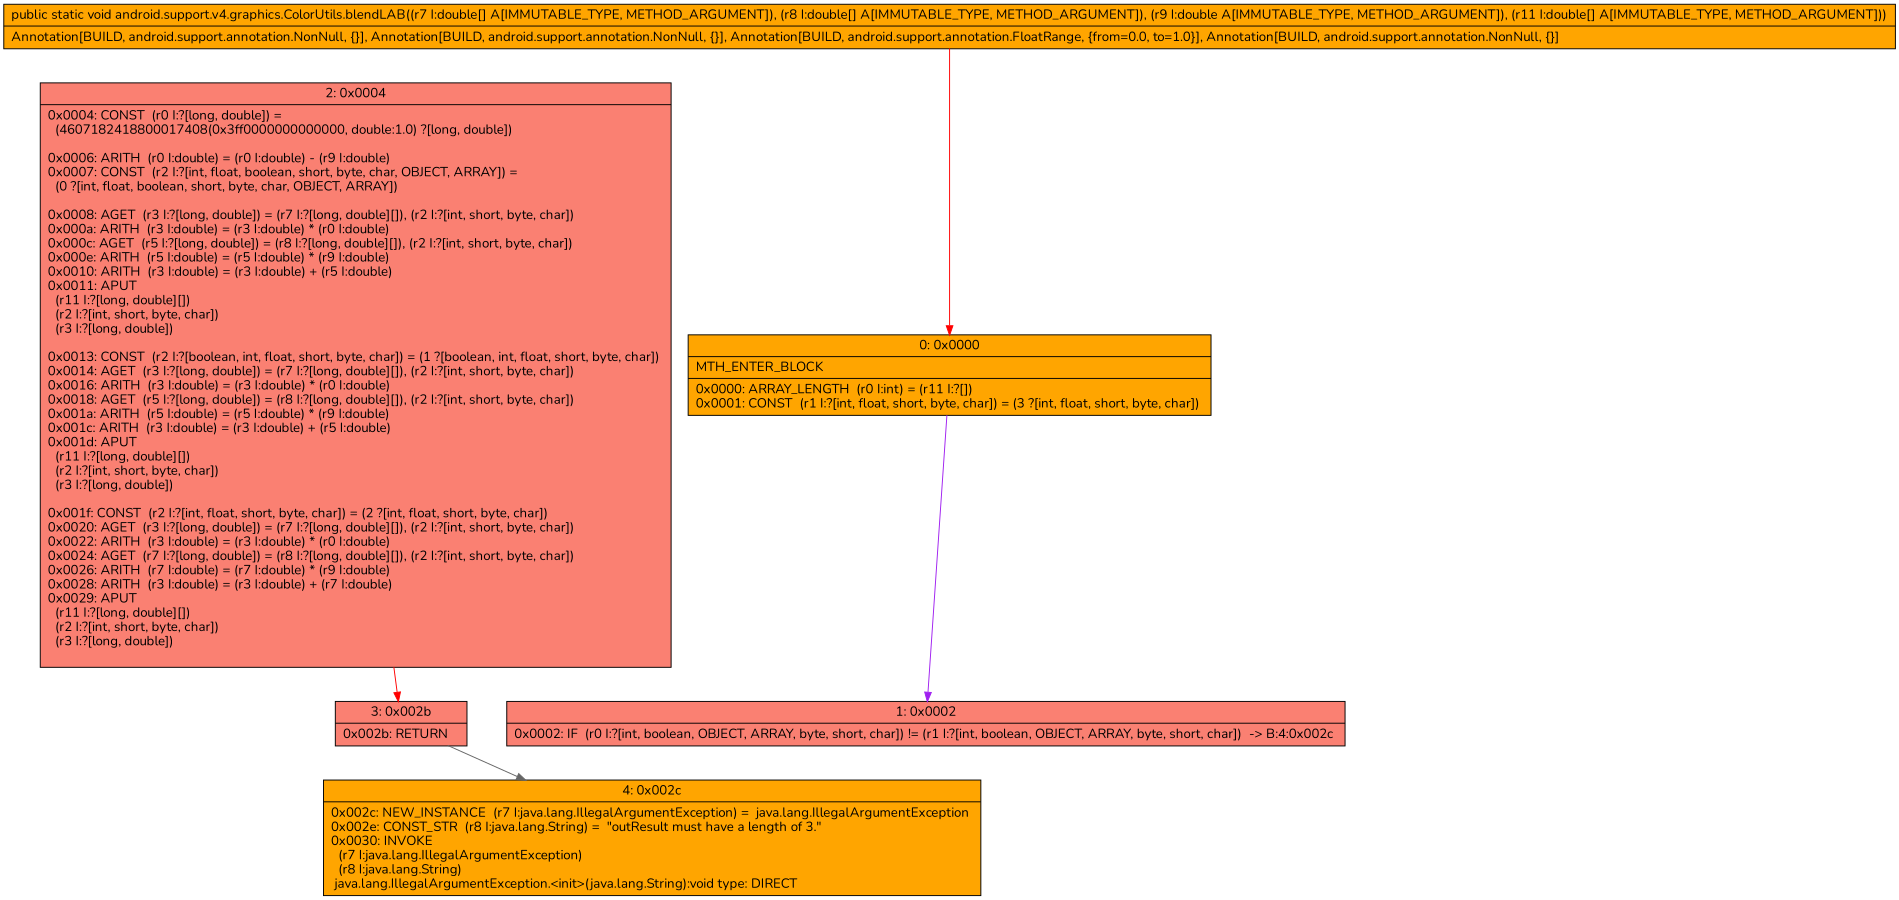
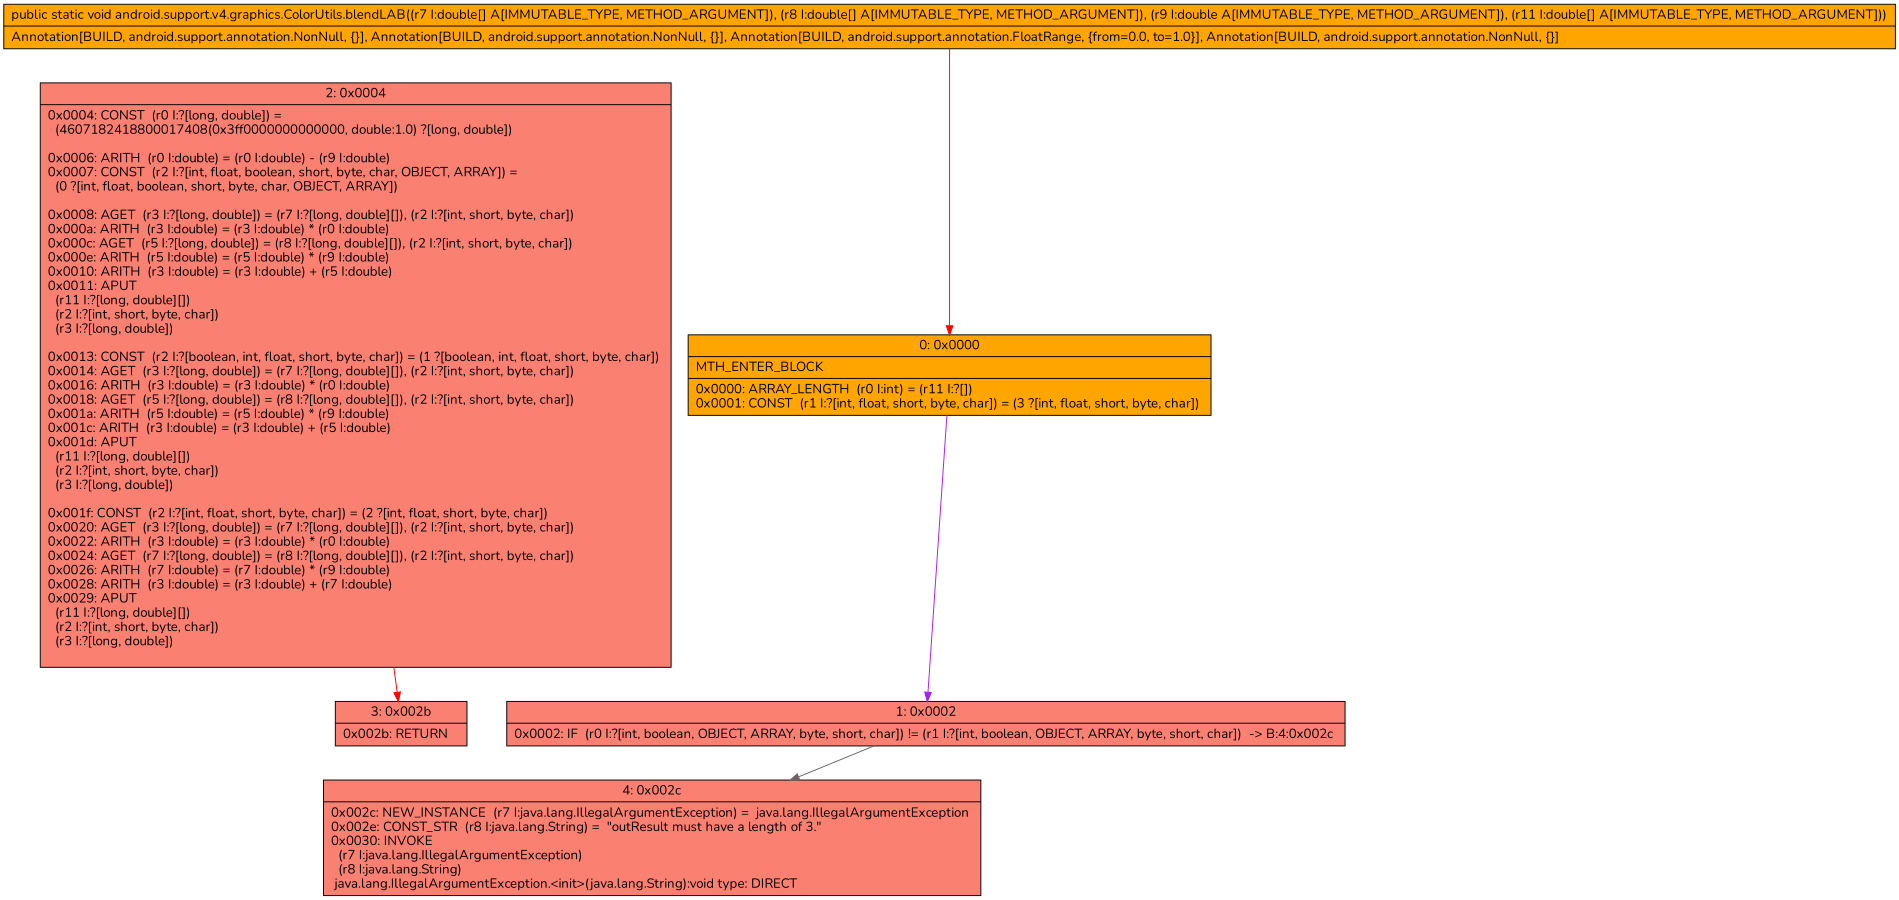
edge "3: 0x002b" -> "4: 0x002c": now "1: 0x0002" -> "4: 0x002c"
node "4: 0x002c": fillcolor orange -> salmon
